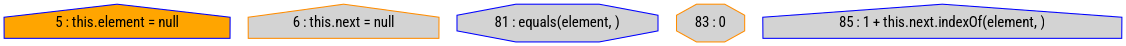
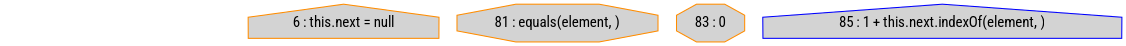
node "5 : this.element = null": removed
node "81 : equals(element, )": color blue -> darkorange
